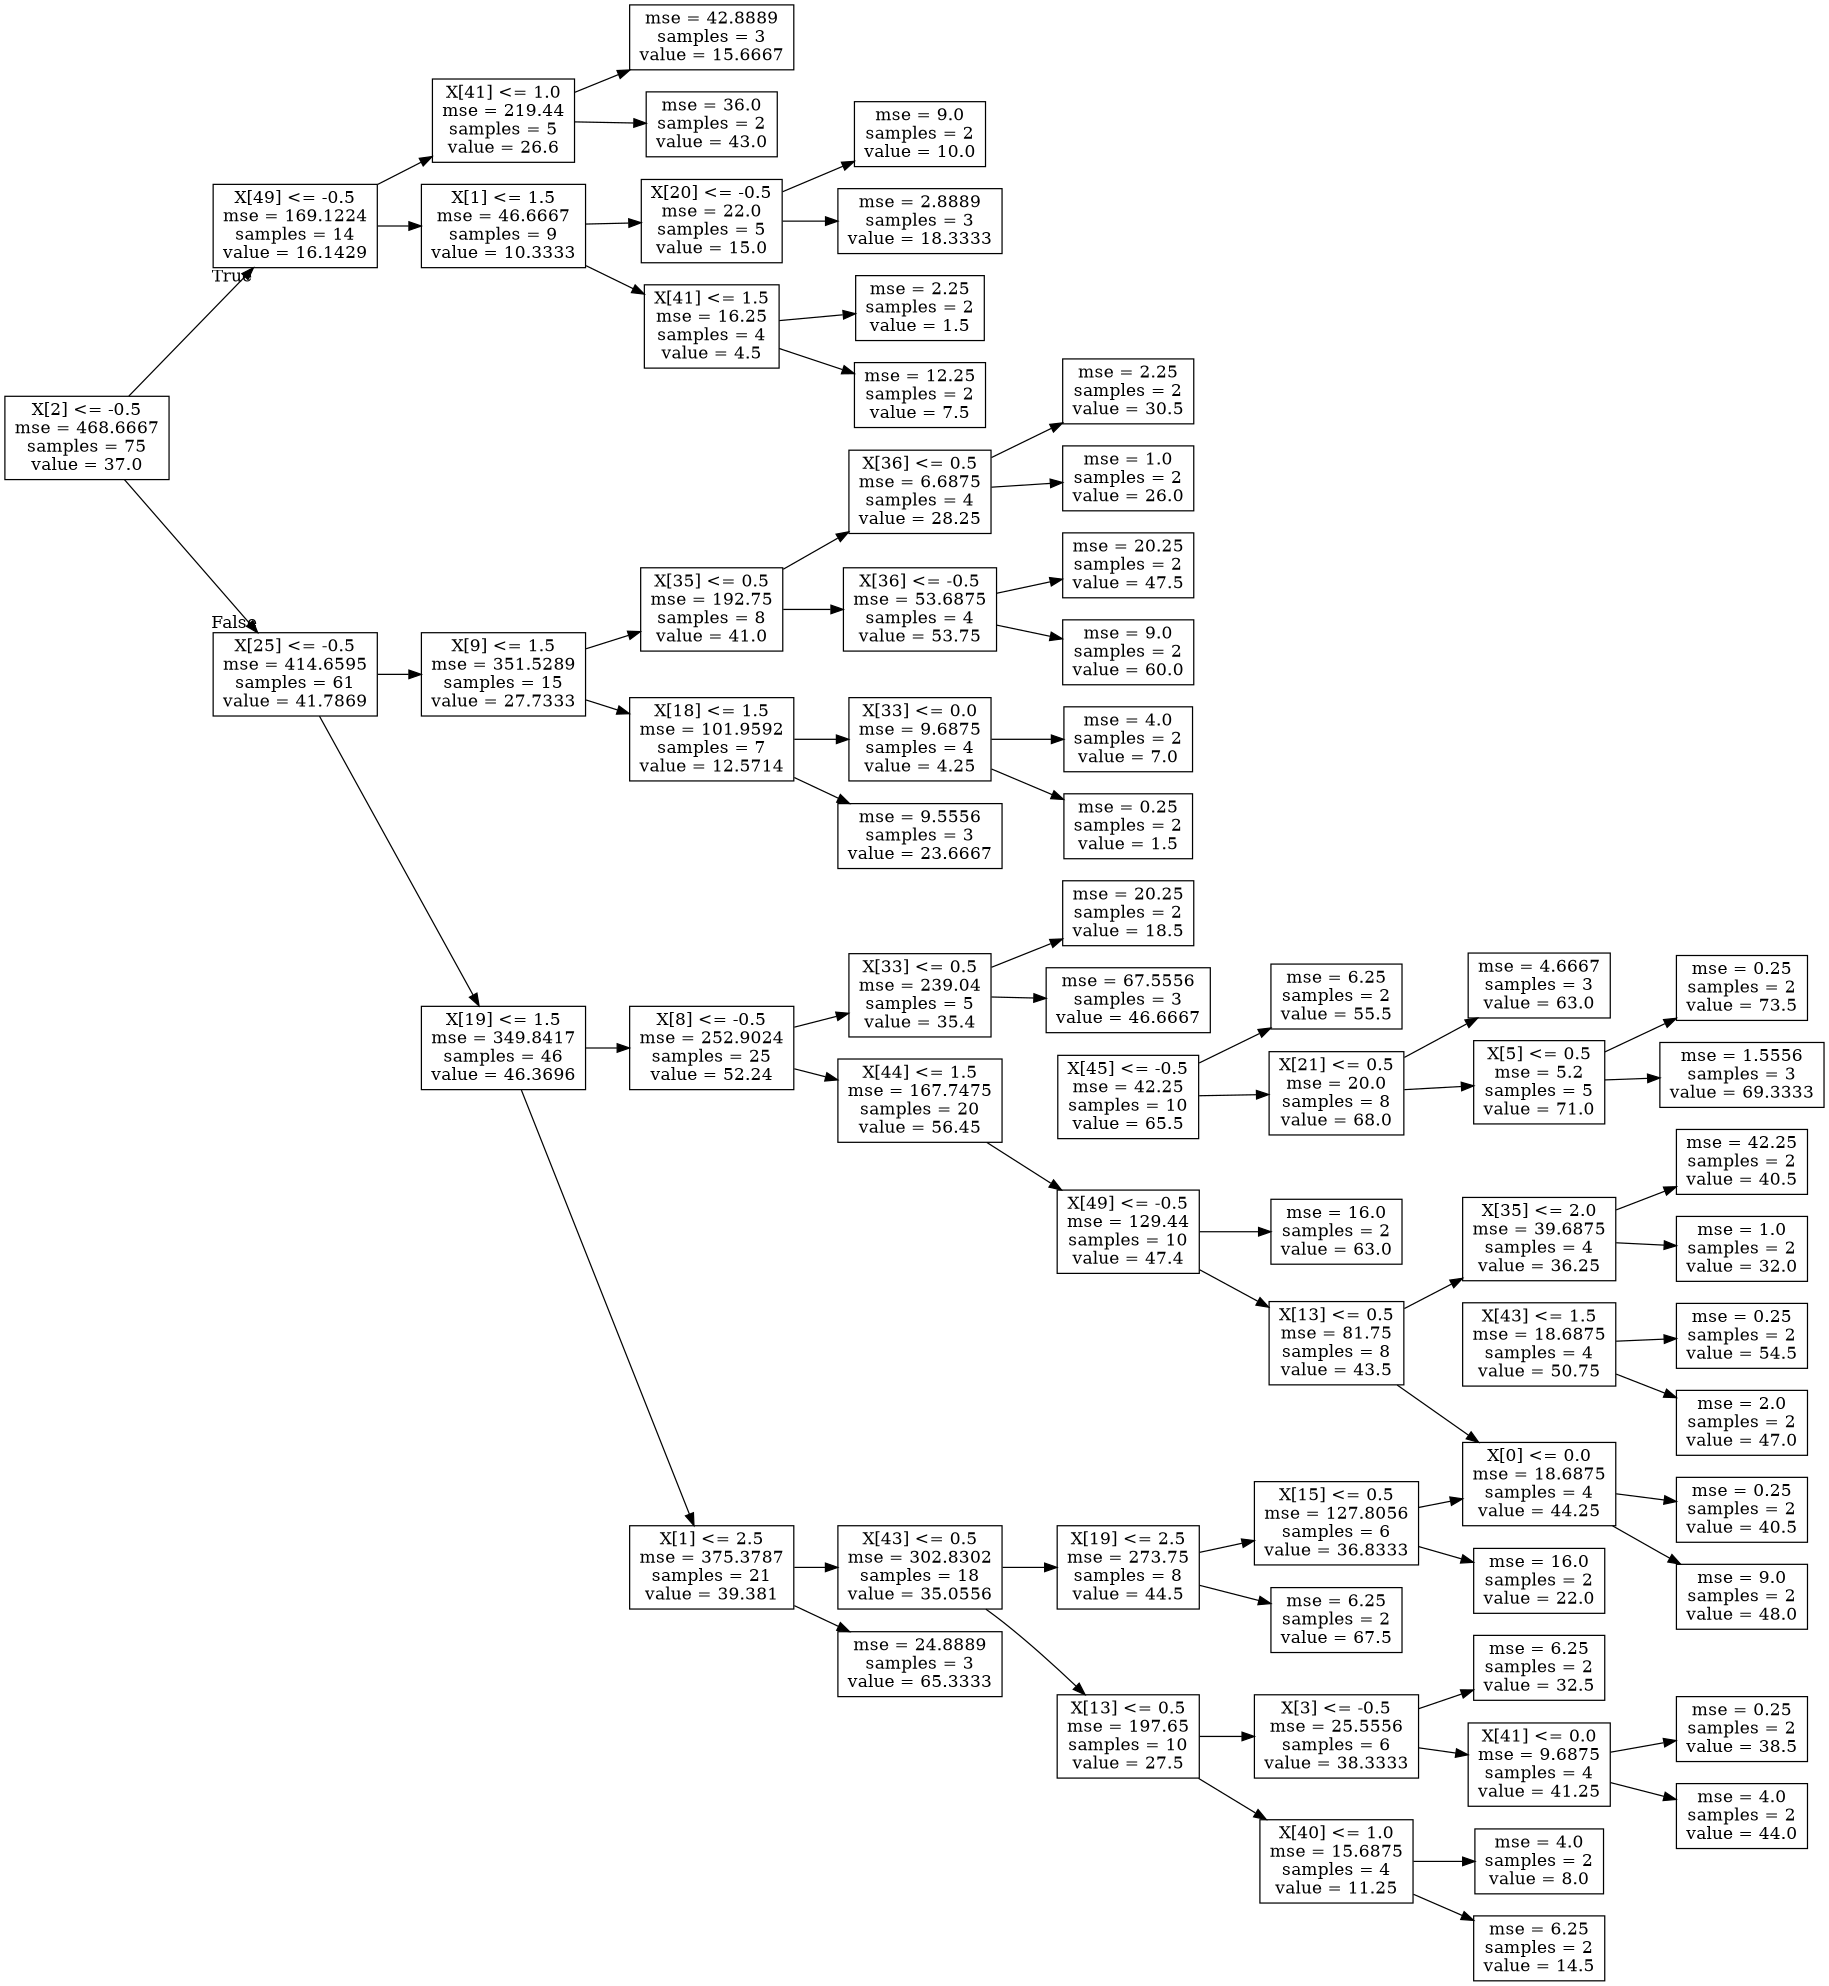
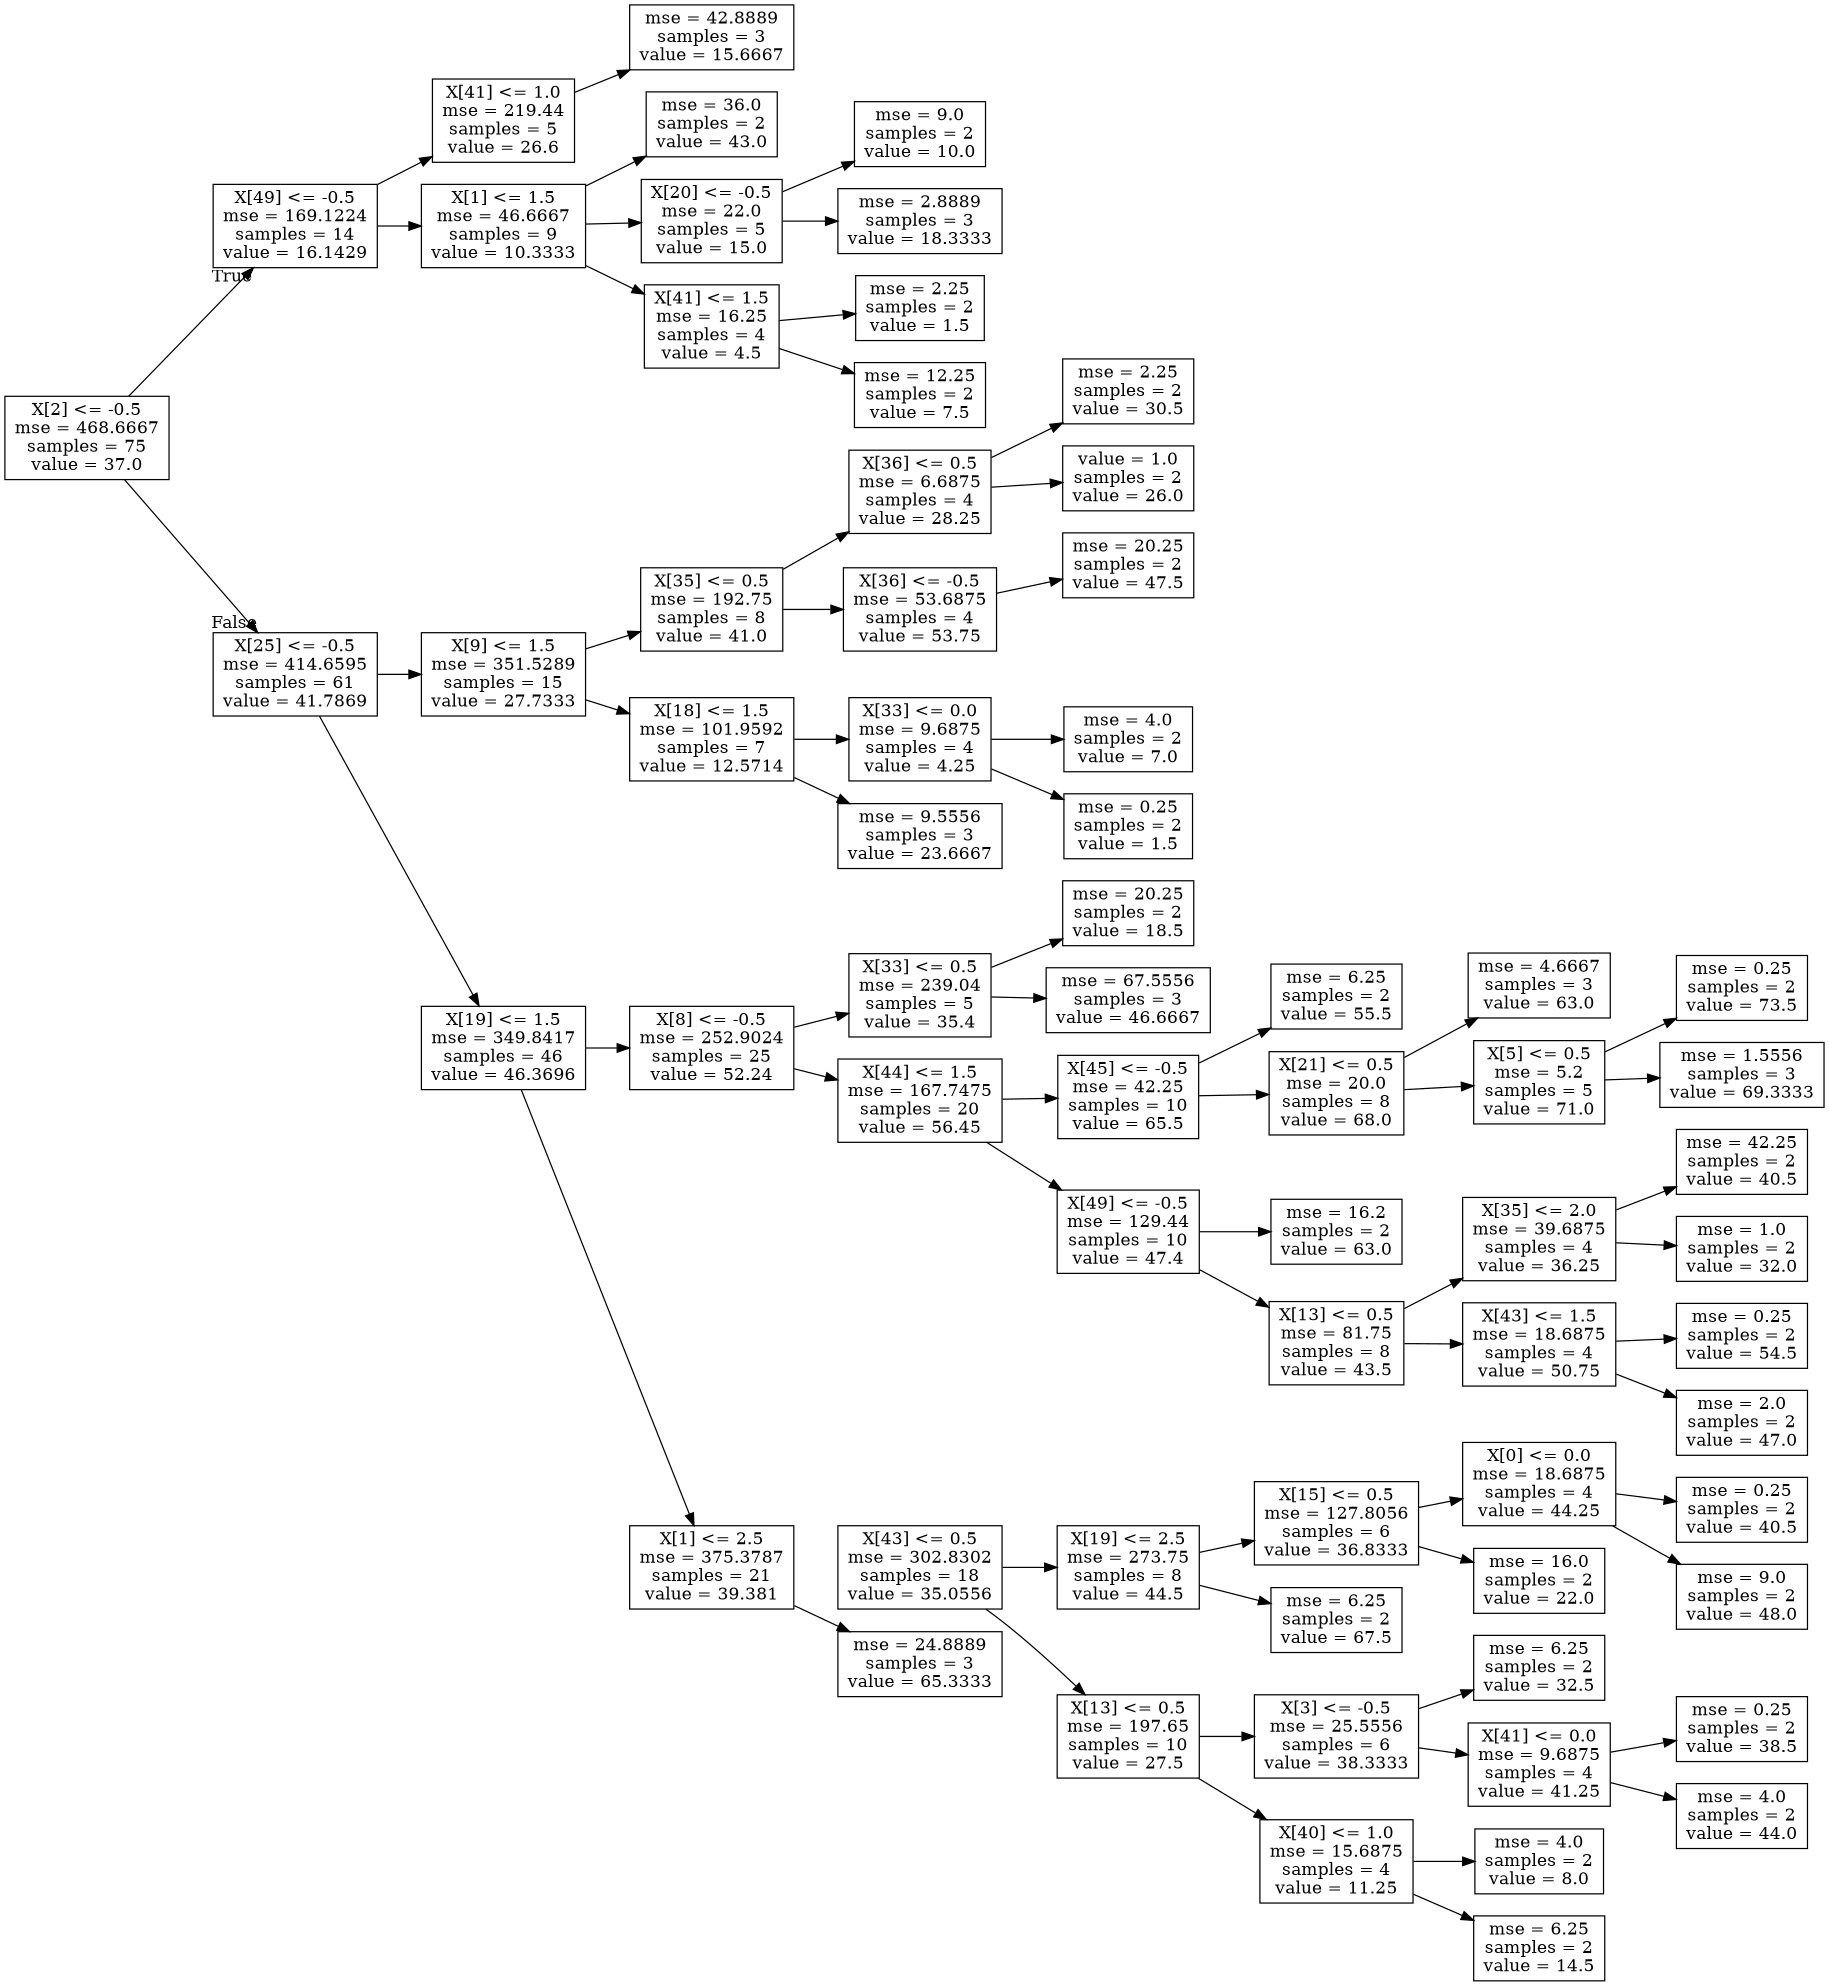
edge "X[41] <= 1.0 mse = 219.44 samples = 5 value = 26.6" -> "mse = 36.0 samples = 2 value = 43.0": now "X[1] <= 1.5 mse = 46.6667 samples = 9 value = 10.3333" -> "mse = 36.0 samples = 2 value = 43.0"
node "mse = 1.0 samples = 2 value = 26.0": label "mse = 1.0 samples = 2 value = 26.0" -> "value = 1.0 samples = 2 value = 26.0"
node "mse = 9.0 samples = 2 value = 60.0": removed
edge "X[44] <= 1.5 mse = 167.7475 samples = 20 value = 56.45" -> "X[45] <= -0.5 mse = 42.25 samples = 10 value = 65.5": added
node "mse = 16.0 samples = 2 value = 63.0": label "mse = 16.0 samples = 2 value = 63.0" -> "mse = 16.2 samples = 2 value = 63.0"
edge "X[13] <= 0.5 mse = 81.75 samples = 8 value = 43.5" -> "X[0] <= 0.0 mse = 18.6875 samples = 4 value = 44.25": now "X[13] <= 0.5 mse = 81.75 samples = 8 value = 43.5" -> "X[43] <= 1.5 mse = 18.6875 samples = 4 value = 50.75"
edge "X[1] <= 2.5 mse = 375.3787 samples = 21 value = 39.381" -> "X[43] <= 0.5 mse = 302.8302 samples = 18 value = 35.0556": removed
